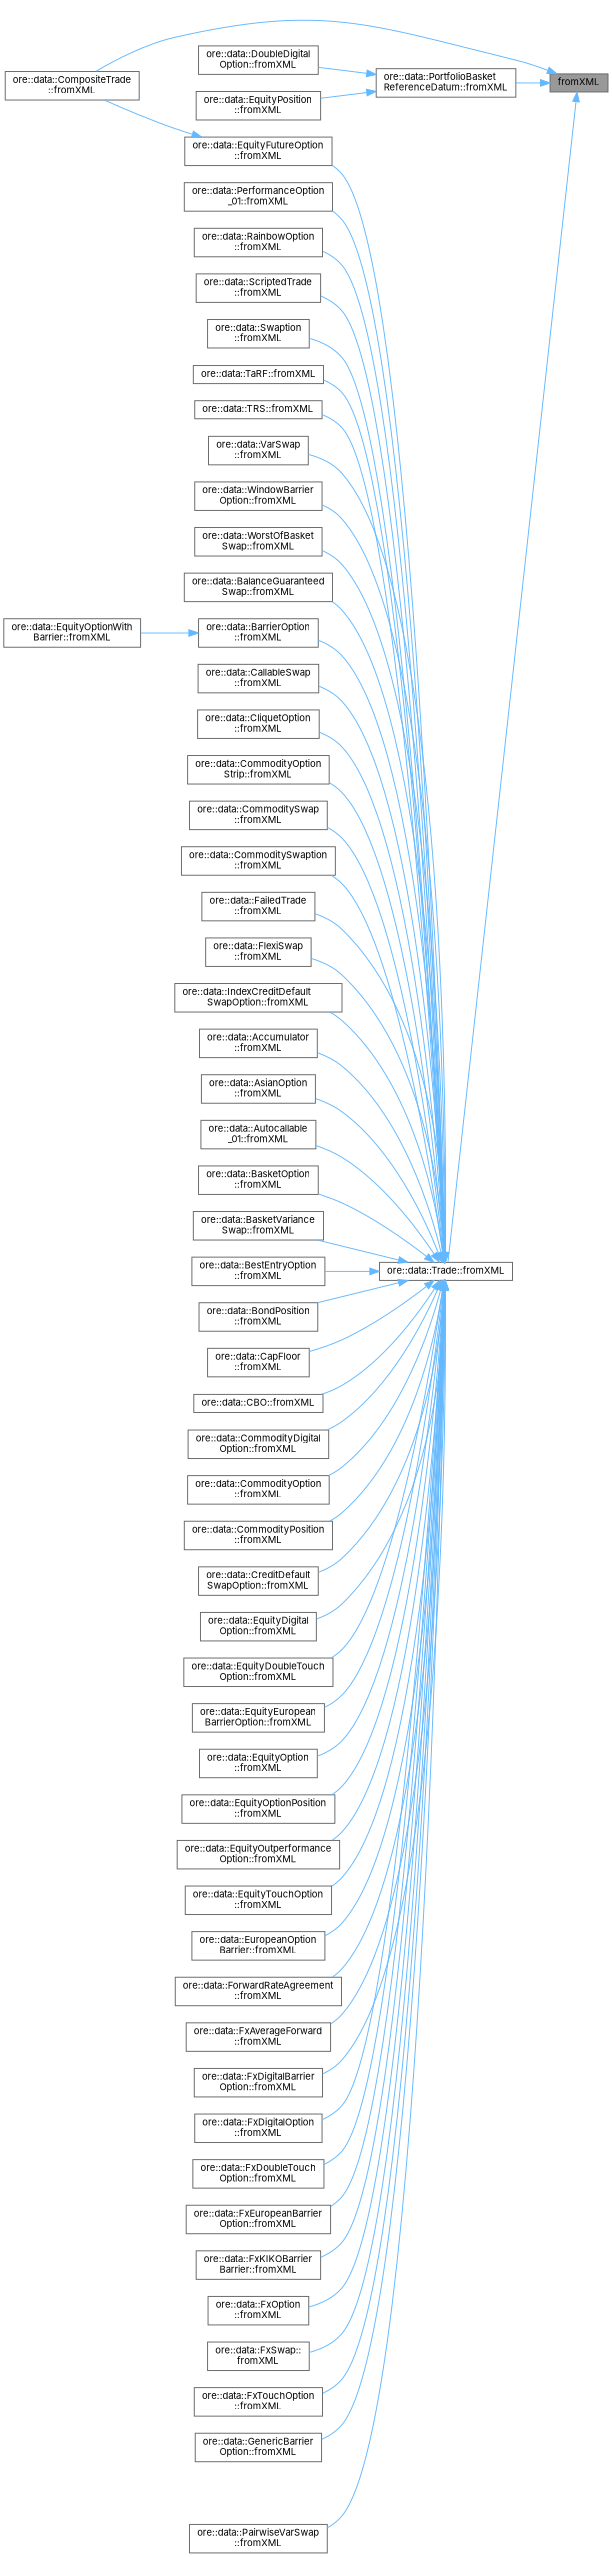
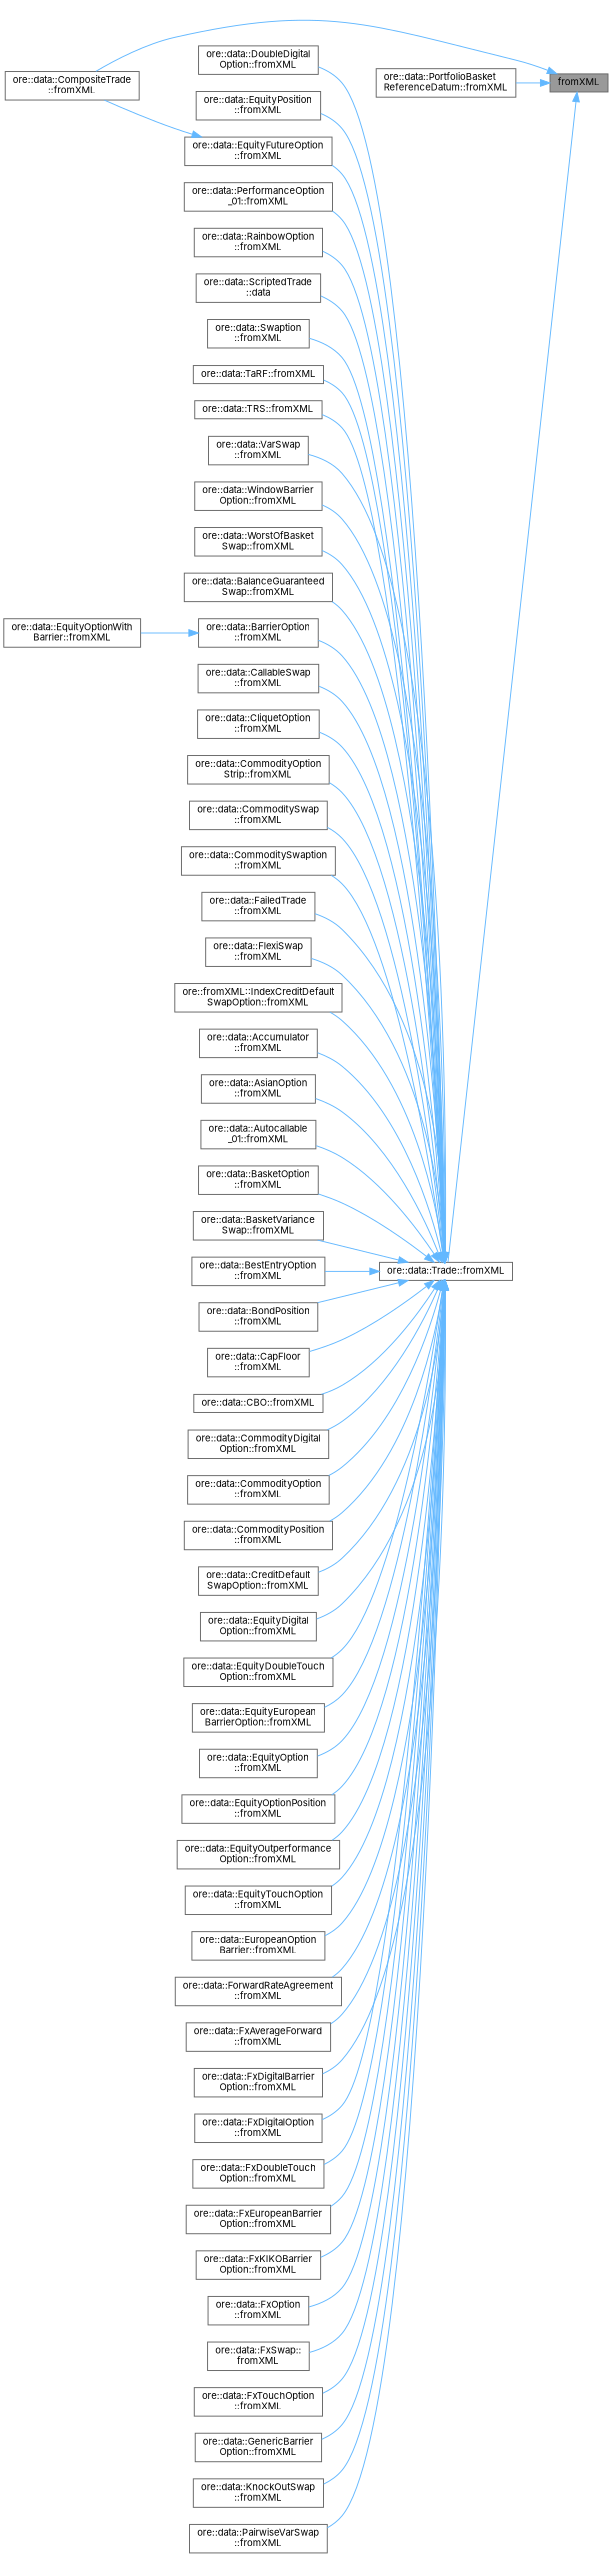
edge "ore::data::DoubleDigital Option::fromXML" -> "ore::data::PortfolioBasket ReferenceDatum::fromXML": now "ore::data::DoubleDigital Option::fromXML" -> "ore::data::Trade::fromXML"
edge "ore::data::EquityPosition ::fromXML" -> "ore::data::PortfolioBasket ReferenceDatum::fromXML": now "ore::data::EquityPosition ::fromXML" -> "ore::data::Trade::fromXML"
node "ore::data::ScriptedTrade ::fromXML": label "ore::data::ScriptedTrade ::fromXML" -> "ore::data::ScriptedTrade ::data"
node "ore::data::IndexCreditDefault SwapOption::fromXML": label "ore::data::IndexCreditDefault SwapOption::fromXML" -> "ore::fromXML::IndexCreditDefault SwapOption::fromXML"
node "ore::data::FxKIKOBarrier Barrier::fromXML": label "ore::data::FxKIKOBarrier Barrier::fromXML" -> "ore::data::FxKIKOBarrier Option::fromXML"
node "ore::data::KnockOutSwap ::fromXML": added
